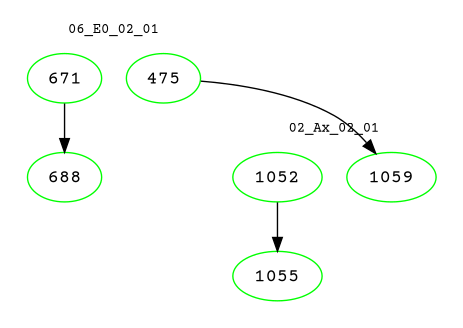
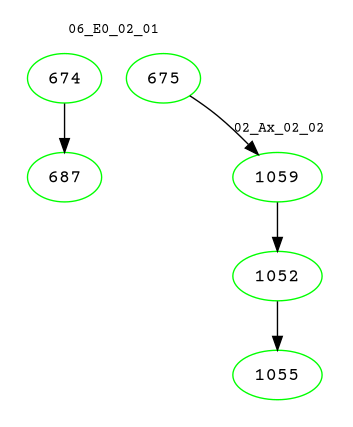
node "671": label "671" -> "674"
node "475": label "475" -> "675"
cluster "02_Ax_02_01": label "02_Ax_02_01" -> "02_Ax_02_02"
node "688": label "688" -> "687"
edge "1059" -> "1052": added
